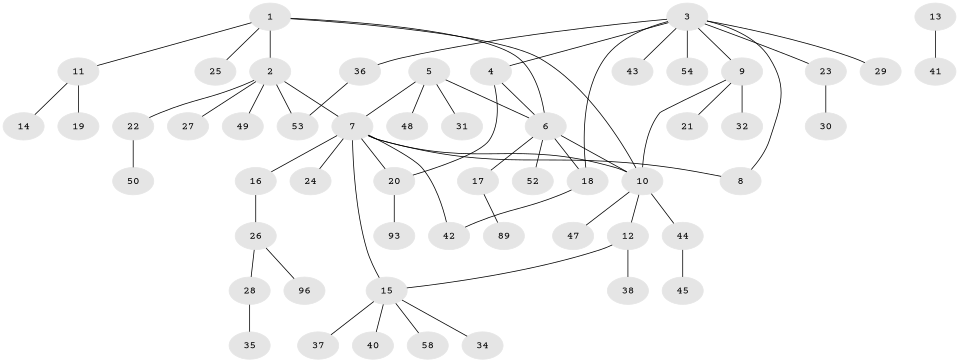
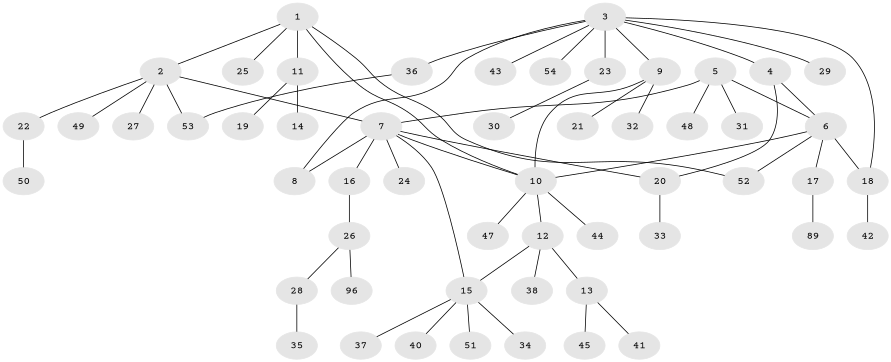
edge "1" -- "6": now "1" -- "52"
edge "7" -- "42": removed
node "93": label "93" -> "33"
edge "12" -- "13": added
edge "44" -- "45": now "13" -- "45"
node "58": label "58" -> "51"
